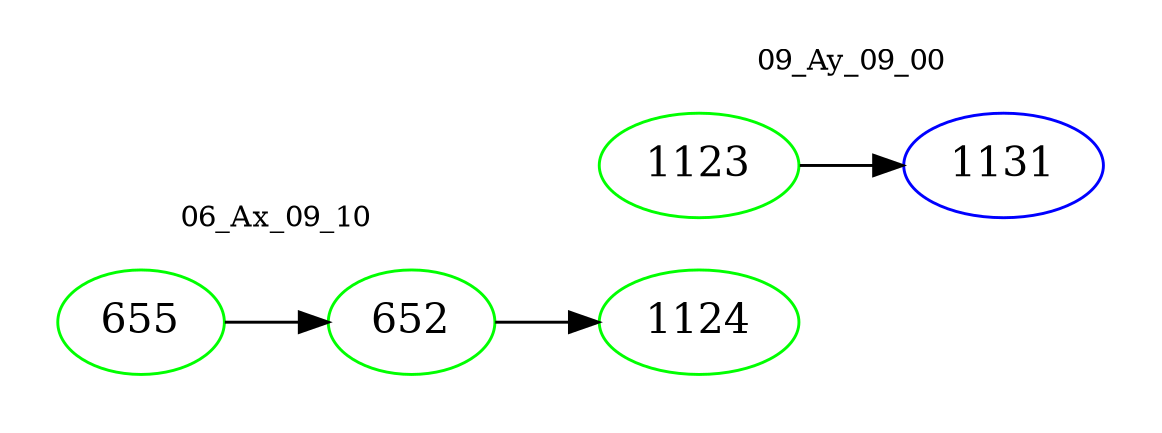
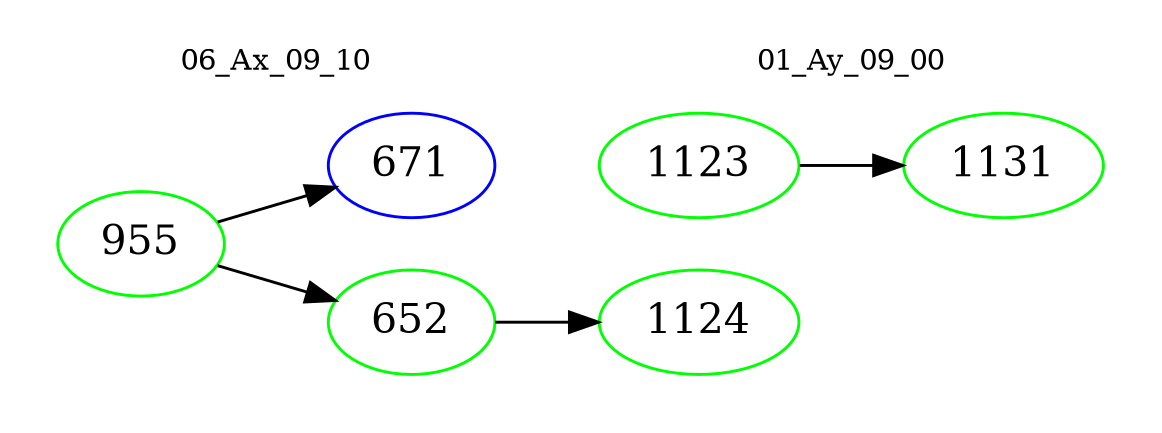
cluster "09_Ay_09_00": label "09_Ay_09_00" -> "01_Ay_09_00"
node "671": added
node "1131": color blue -> green
node "655": label "655" -> "955"
